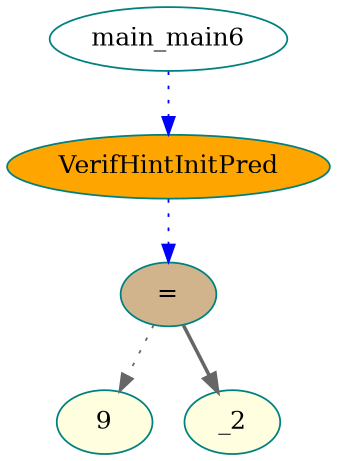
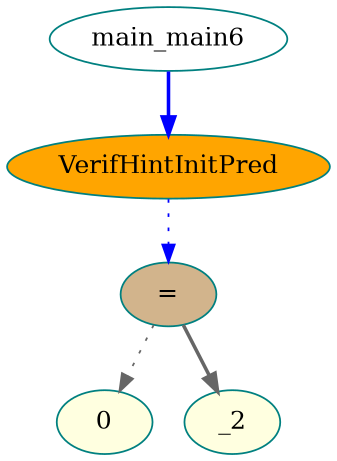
edge "main_main6" -> "VerifHintInitPred": style dotted -> bold
node "9": label "9" -> "0"
